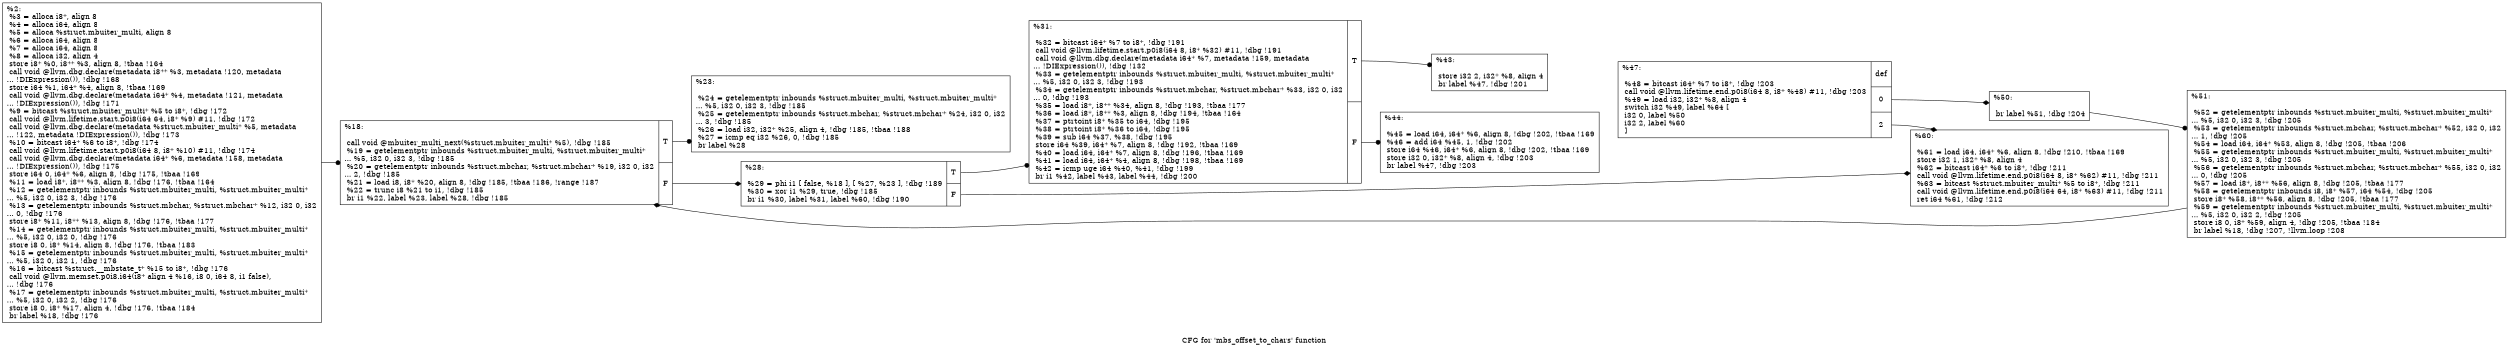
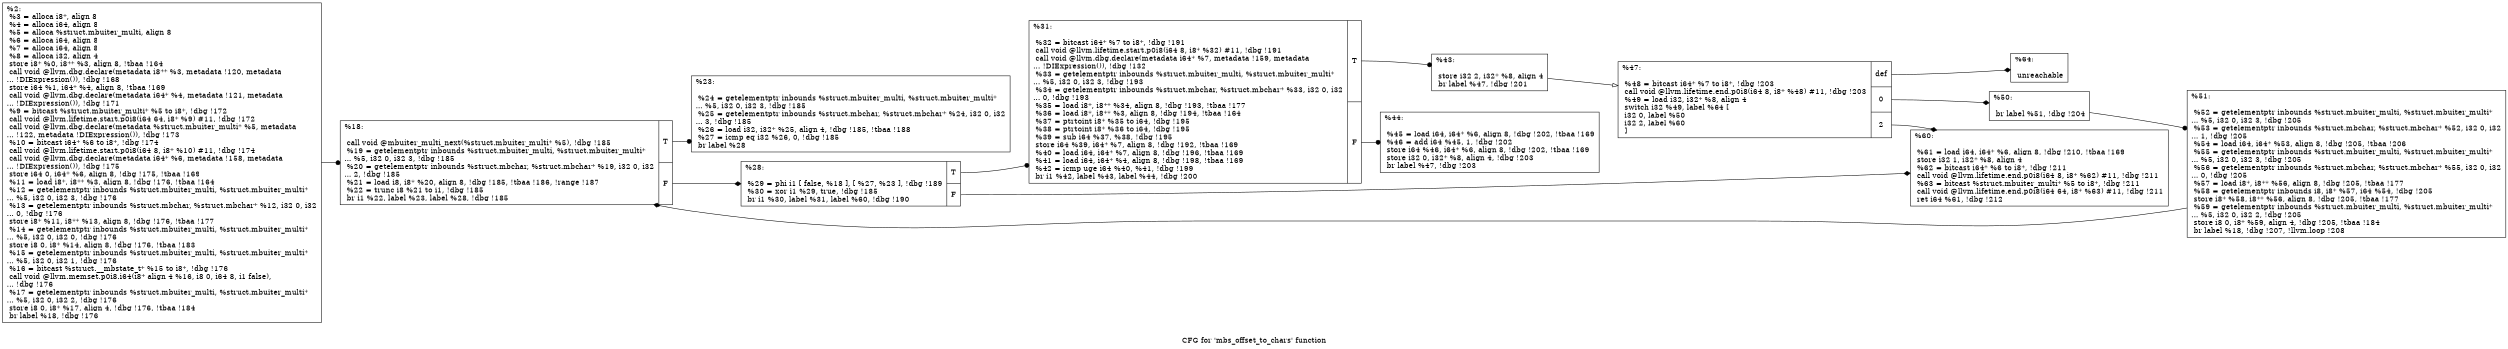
node "%64:": added
edge "%43:" -> "%47:": added
